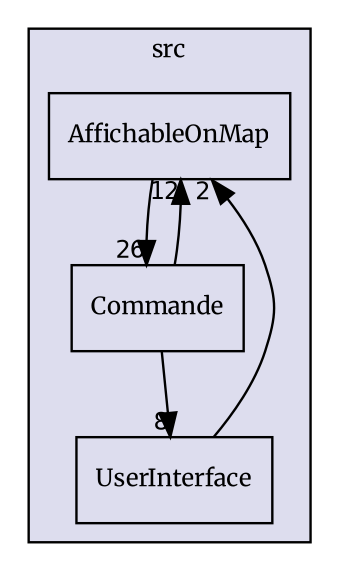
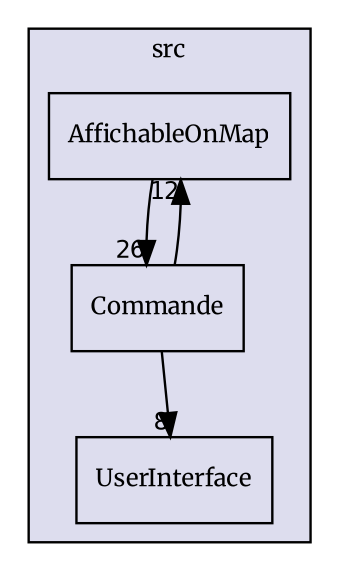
edge "UserInterface" -> "AffichableOnMap": removed
